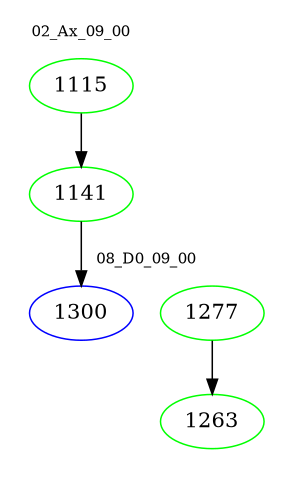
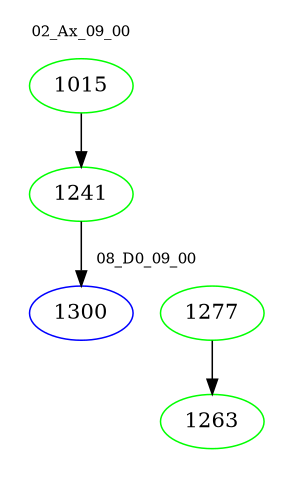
node "1115": label "1115" -> "1015"
node "1141": label "1141" -> "1241"
